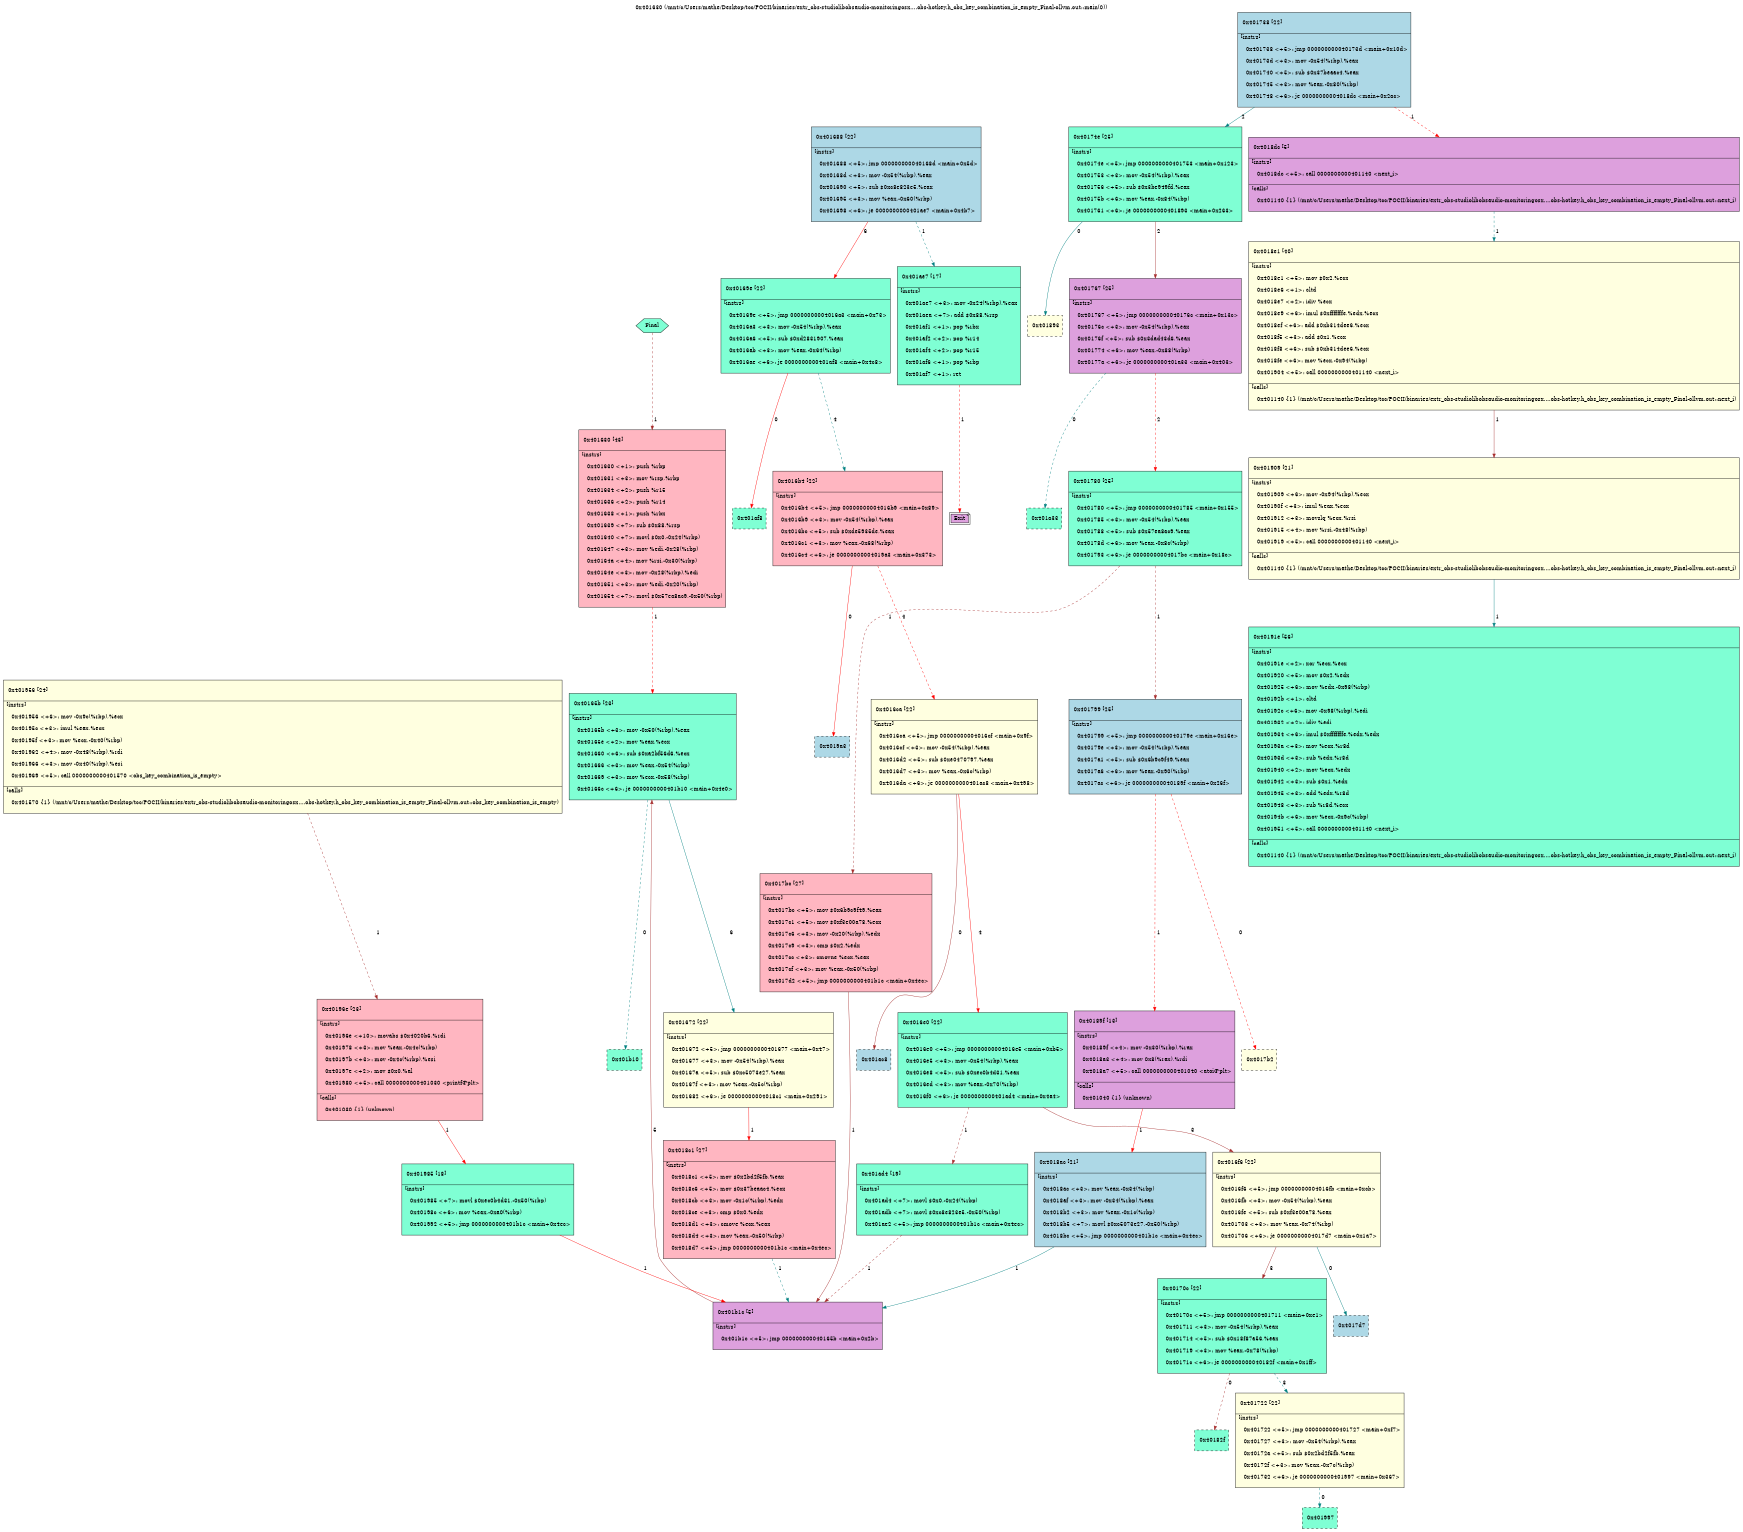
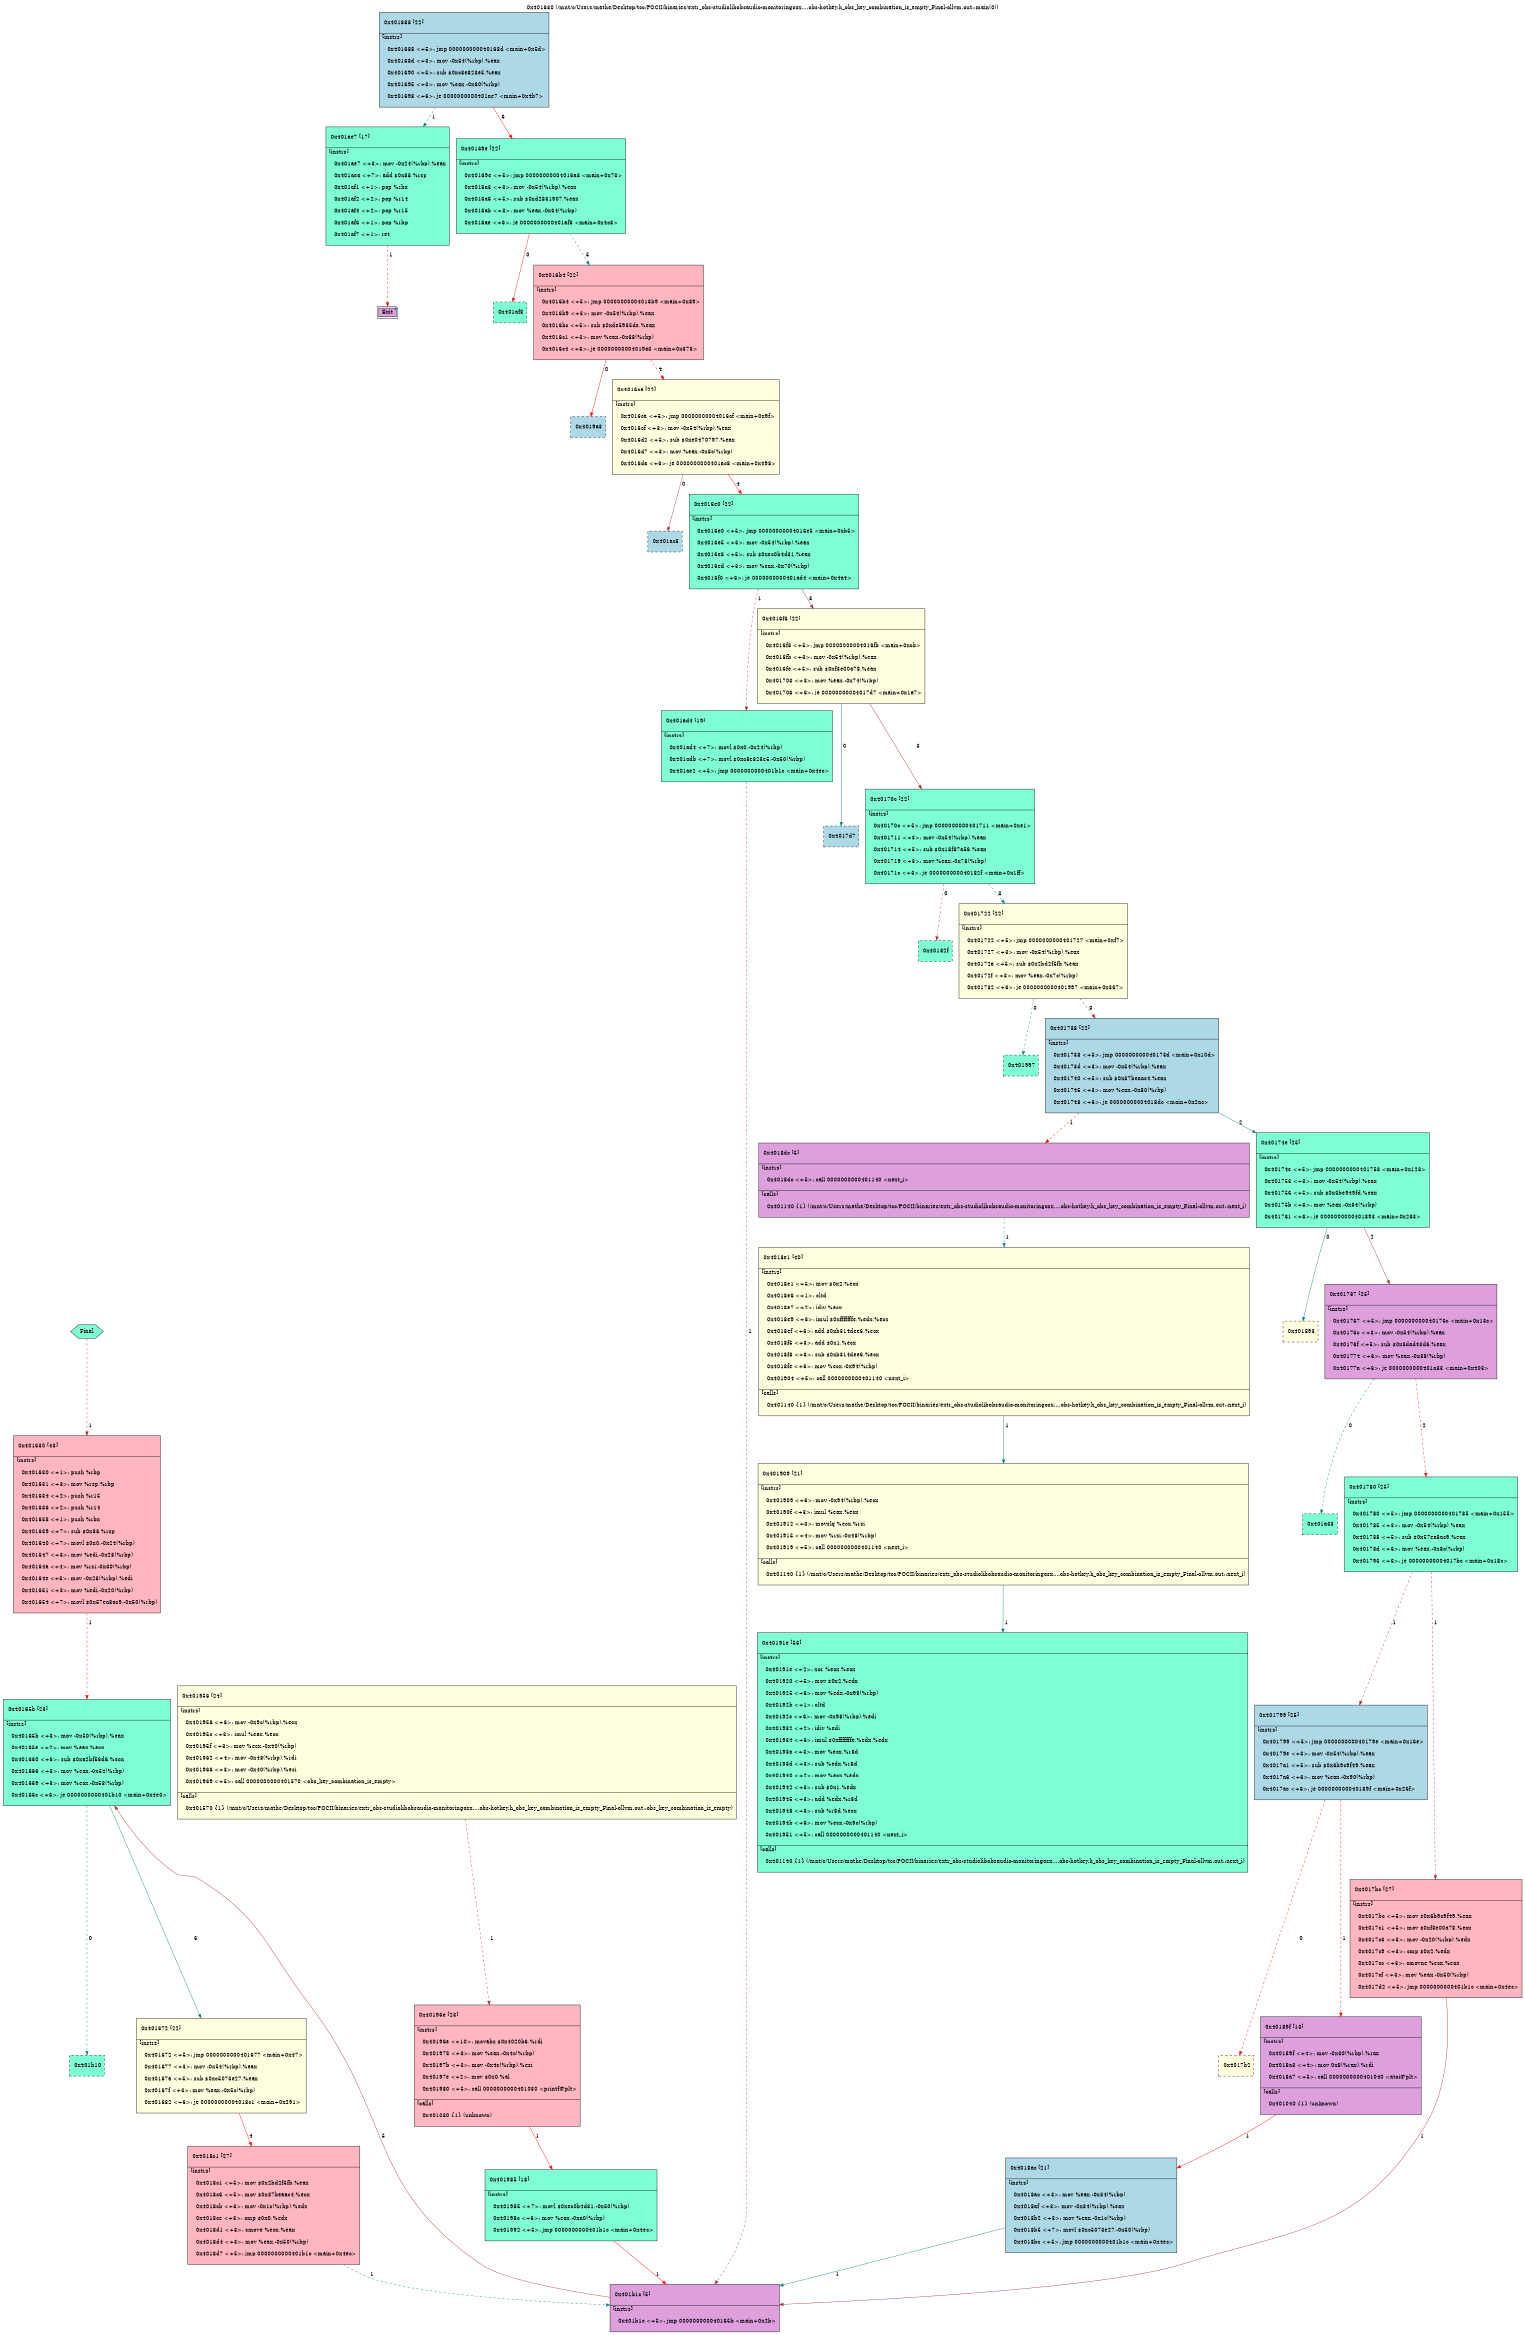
edge "0x40169e [22]" -> "0x4016b4 [22]": label " 4" -> " 5"
edge "0x4018e1 [40]" -> "0x401909 [21]": color brown -> teal
edge "0x401722 [22]" -> "0x401738 [22]": added, label "3"
edge "0x401672 [22]" -> "0x4018c1 [27]": label " 1" -> " 4"
